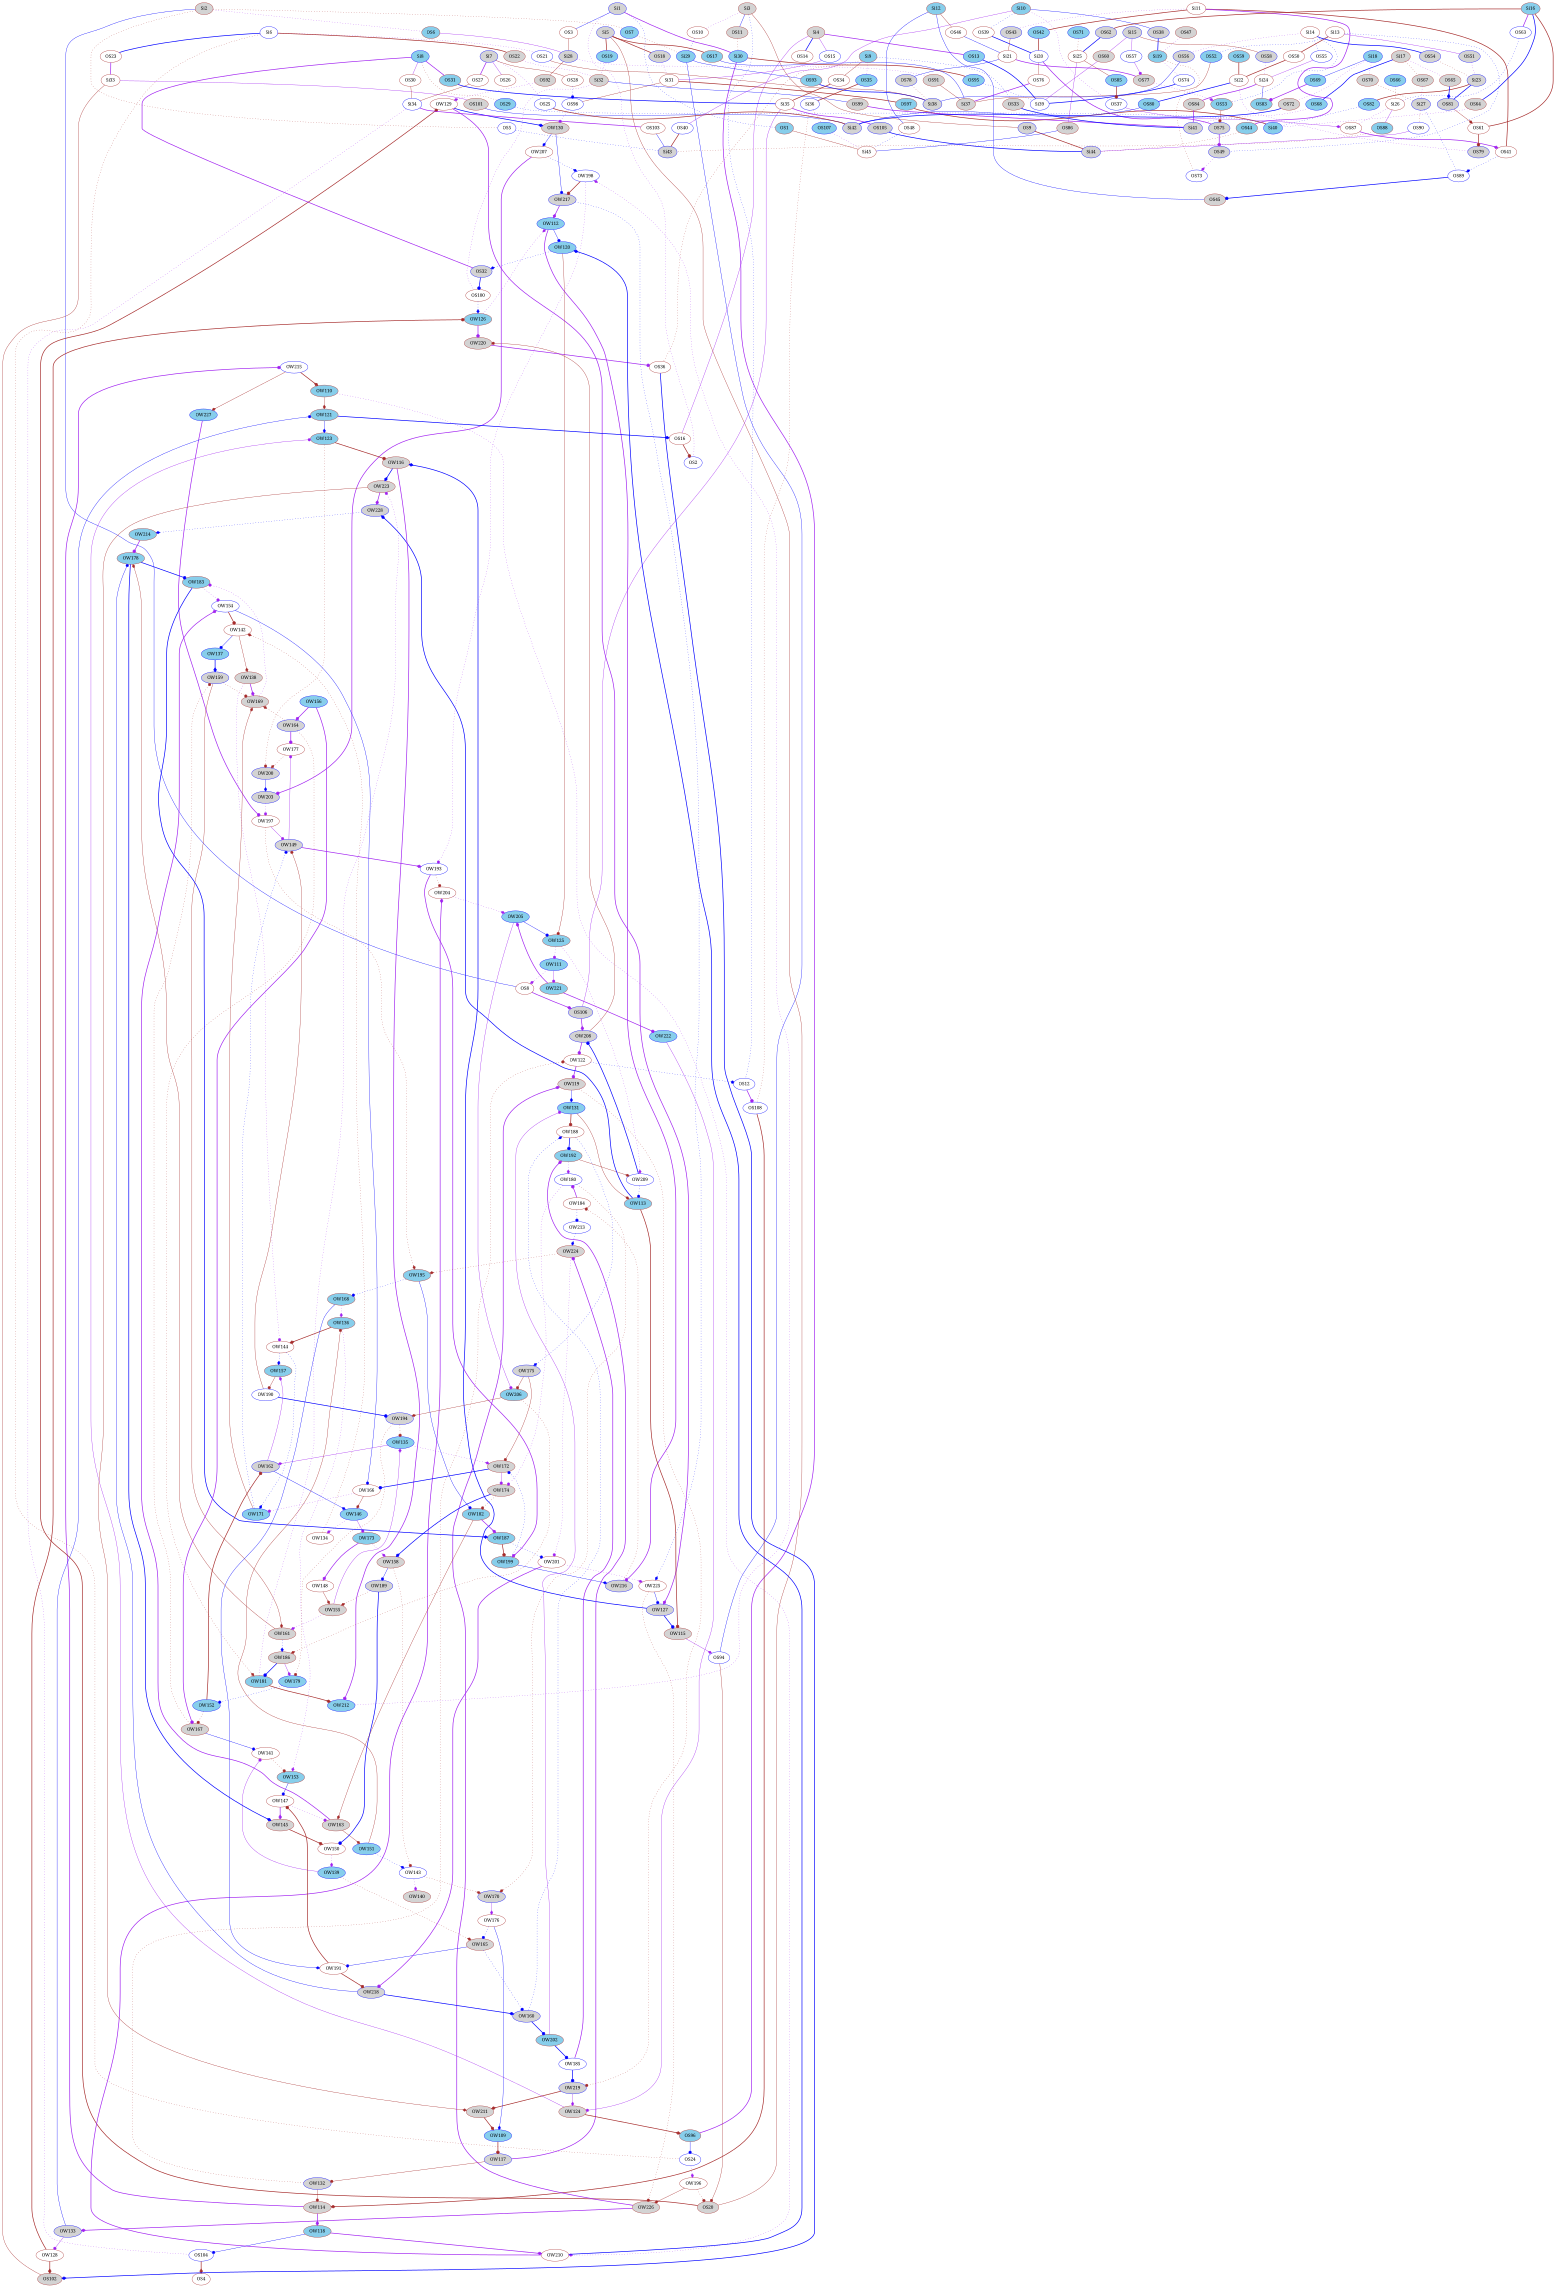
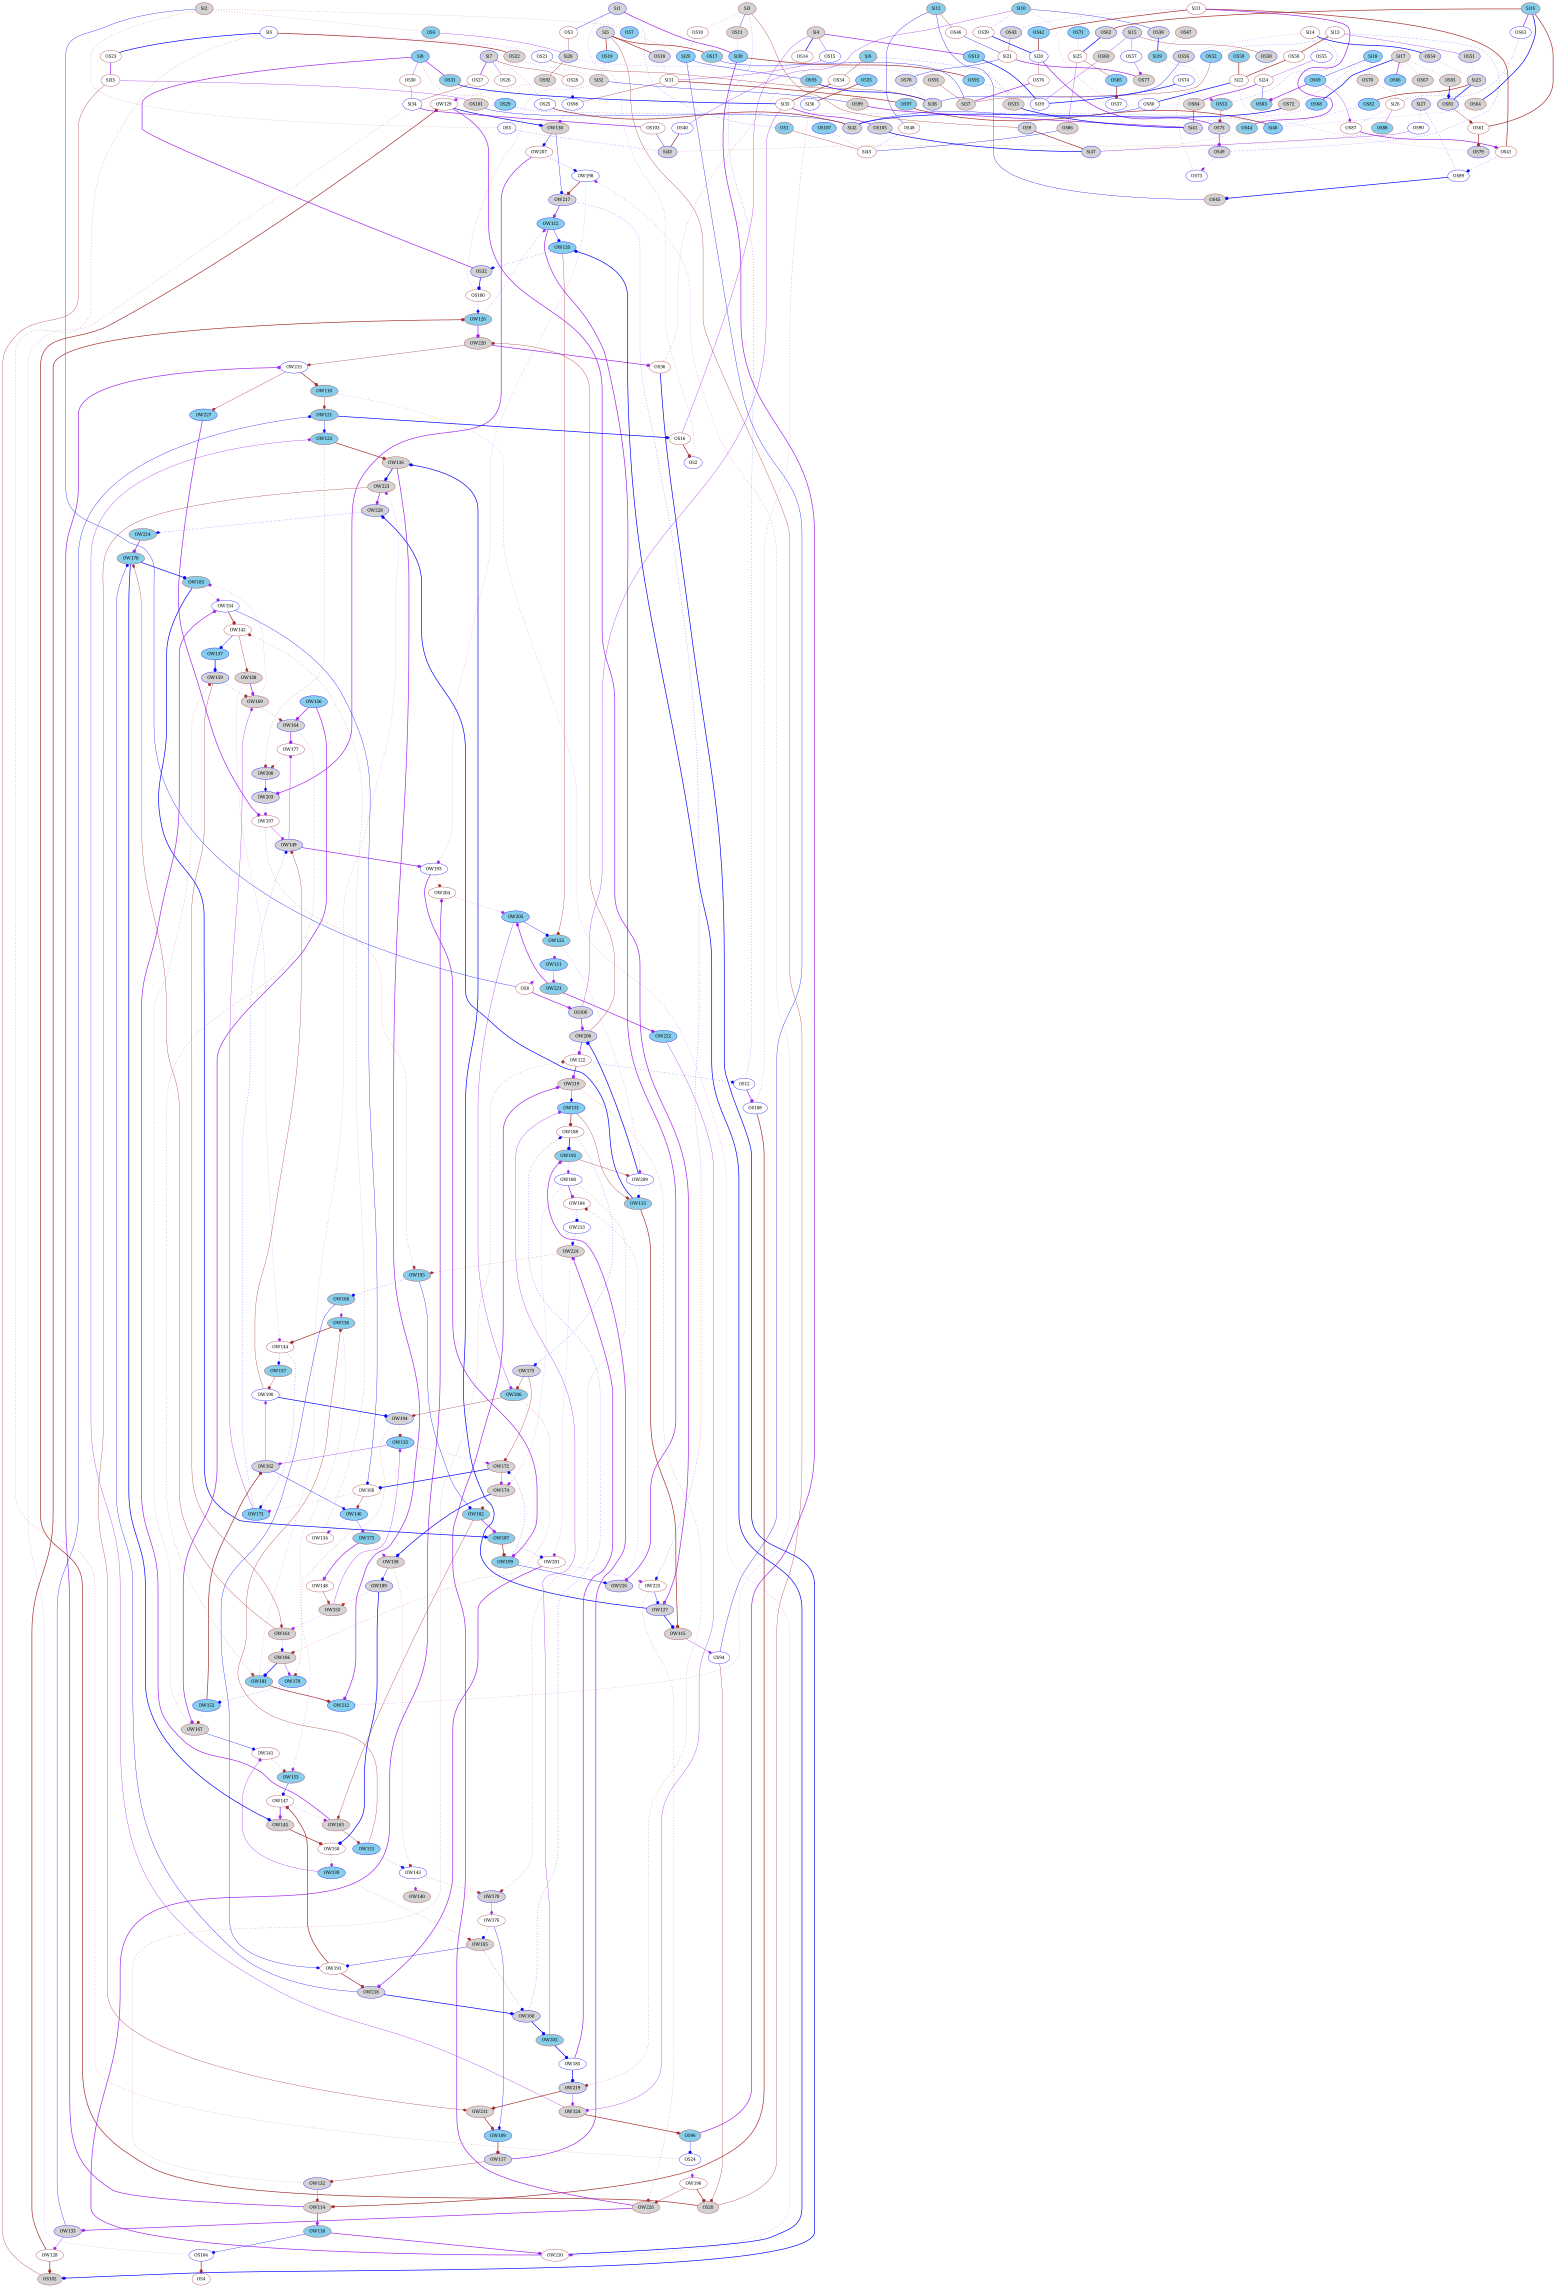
edge "Si17" -- "OS66": added
node "OS80": fillcolor skyblue -> white
edge "OS37" -> "OS87": now "OS69" -> "OS87"
node "Si44": label "Si44" -> "Si47"
edge "OW220" -> "OW215": added
edge "OW164" -> "OW169": reversed
edge "OW171" -> "OW169": color brown -> purple
edge "OW184" -> "OW180": reversed
edge "OW180" -> "OW174": arrowhead dot -> diamond
edge "OW162" -> "OW157": now "OW162" -> "OW190"
edge "OW196" -> "OS20": style dotted -> bold
